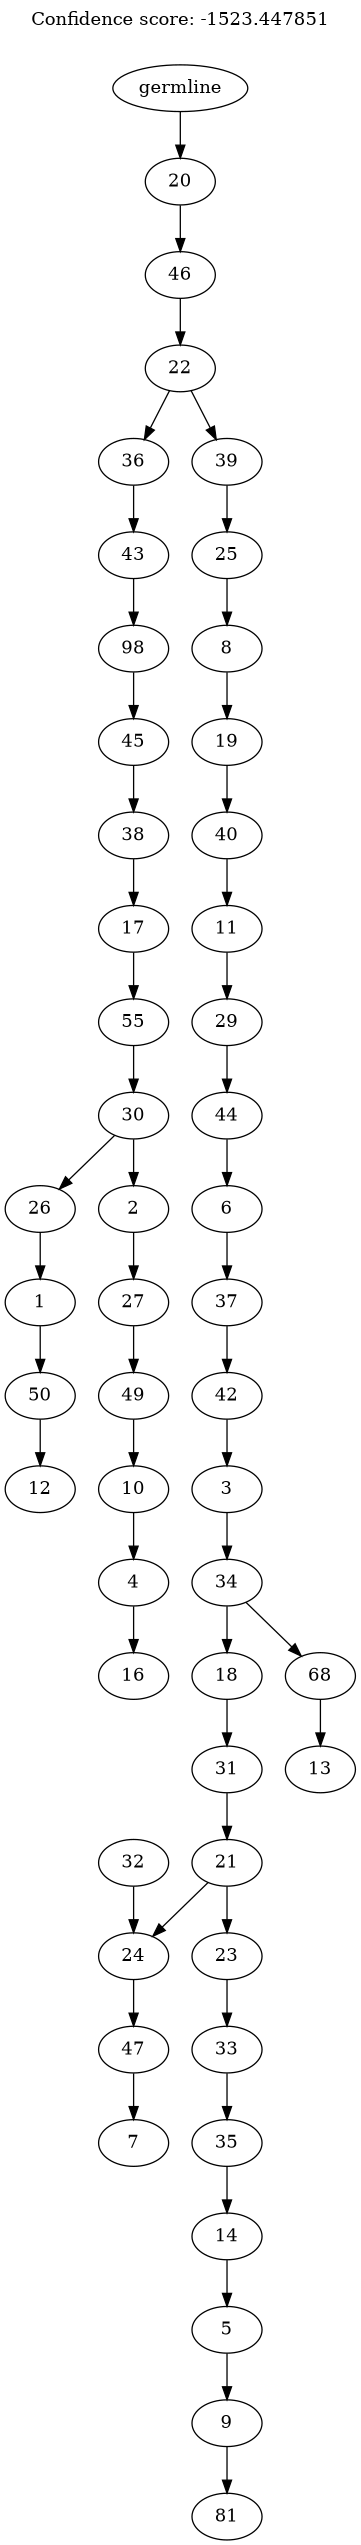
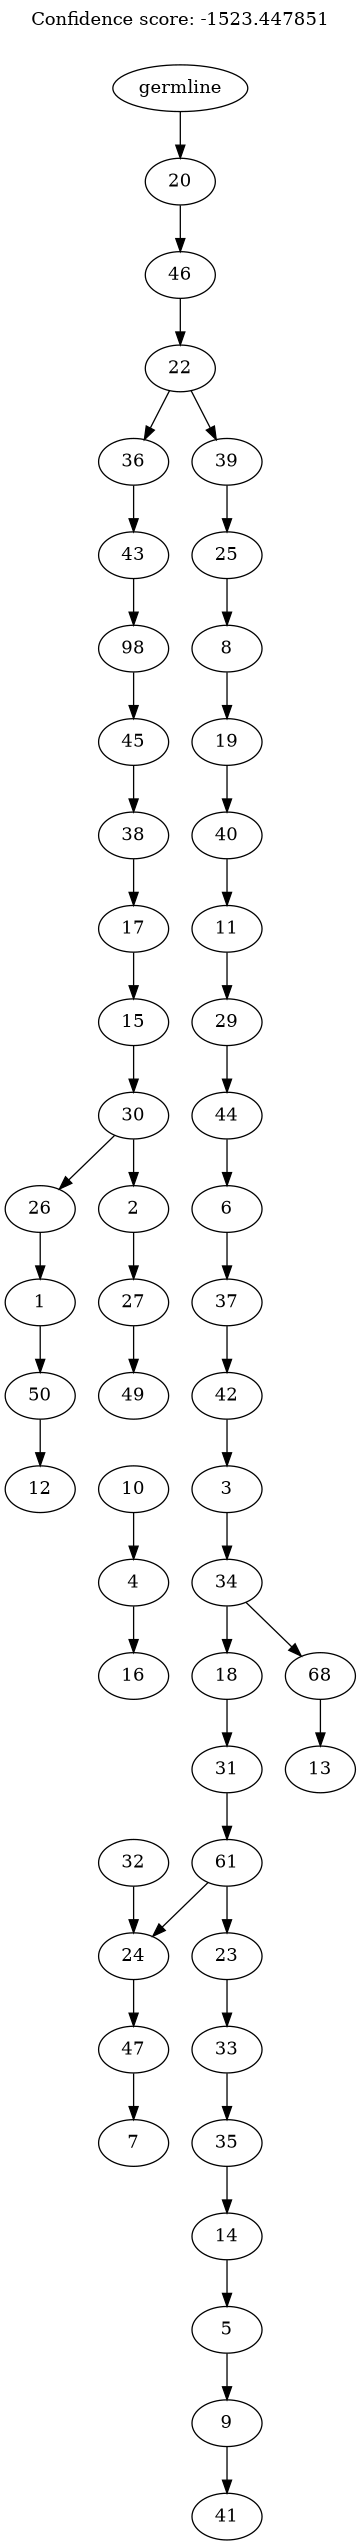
node "55": label "55" -> "15"
edge "49" -> "10": removed
node "21": label "21" -> "61"
node "81": label "81" -> "41"
